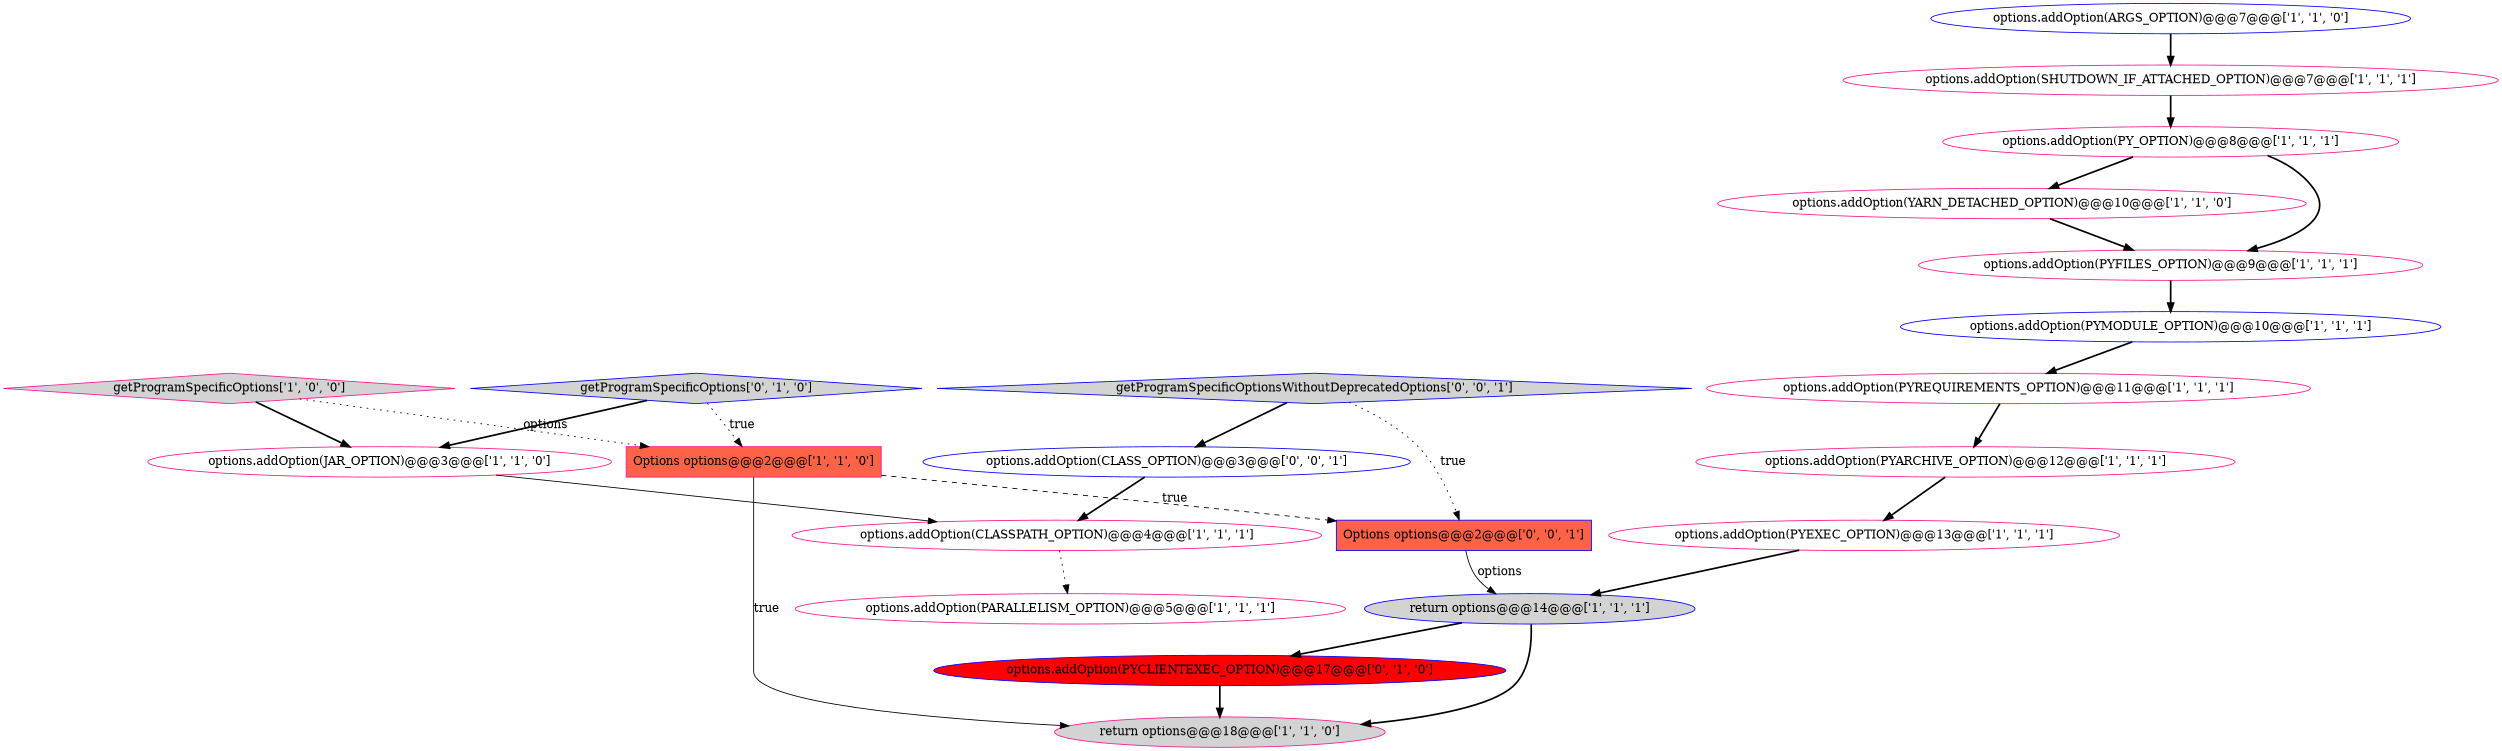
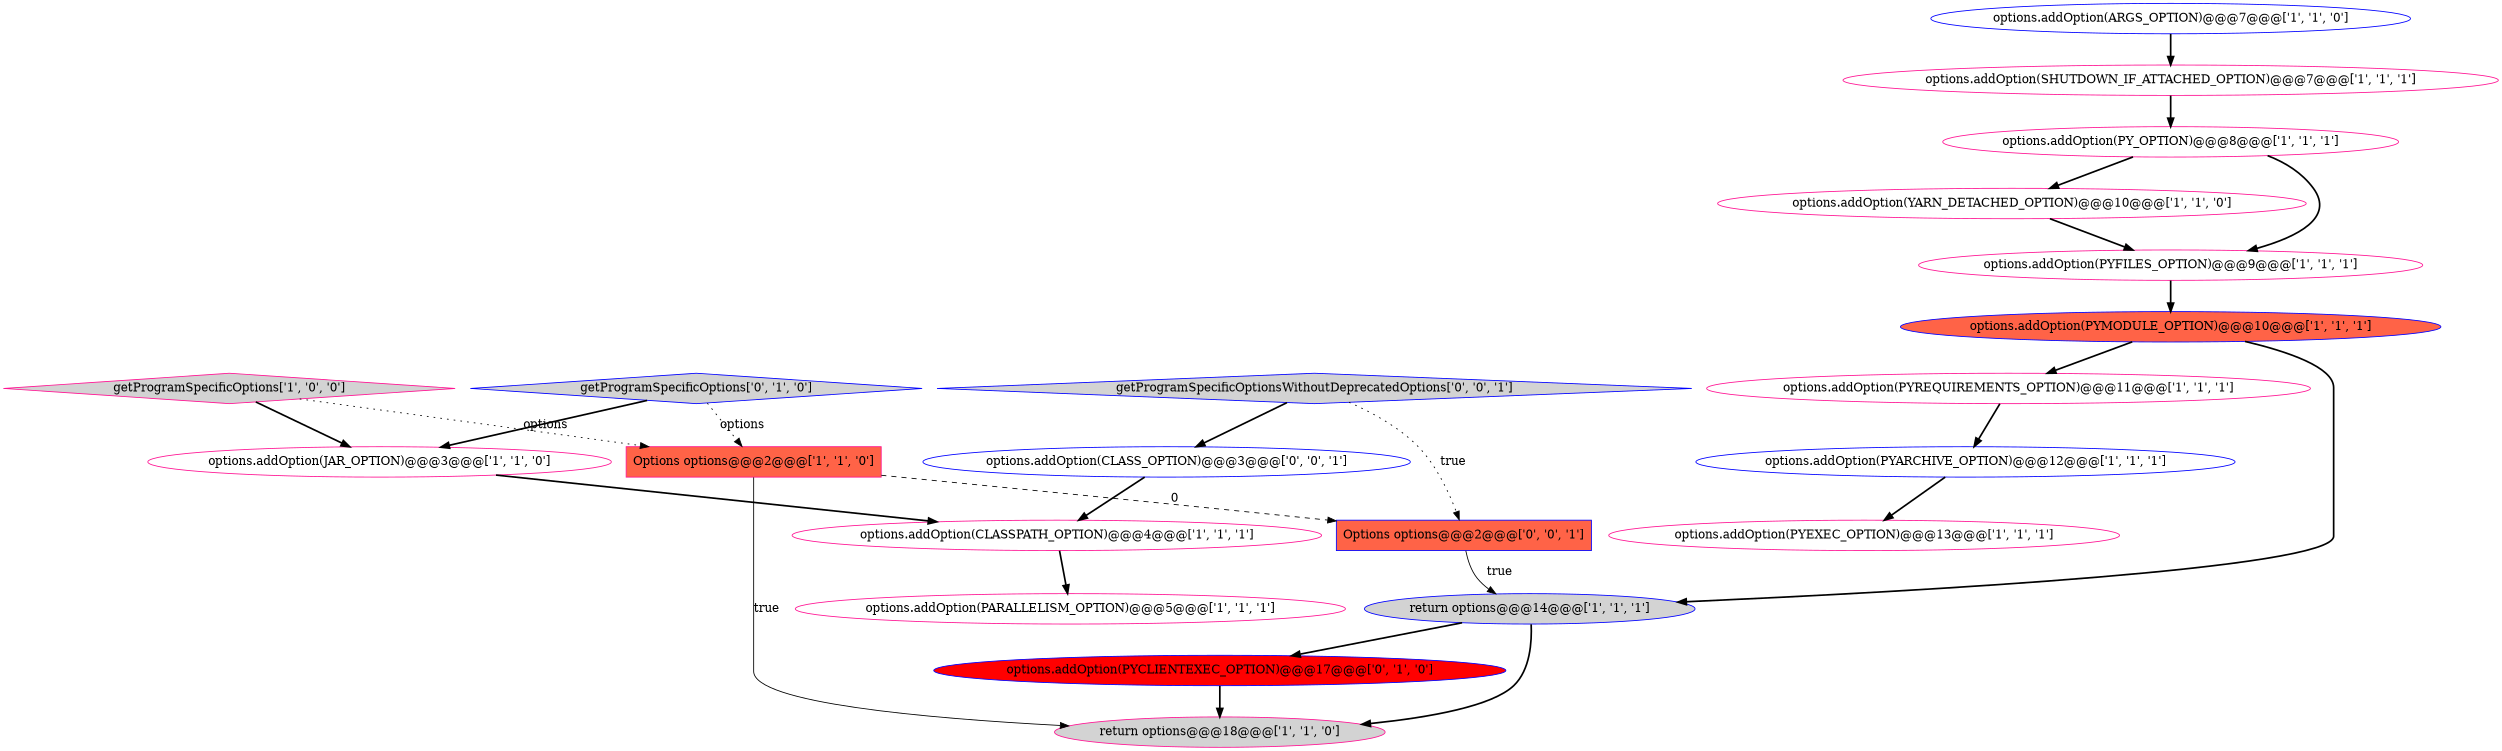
node "options.addOption(PYMODULE_OPTION)@@@10@@@['1', '1', '1']": fillcolor white -> tomato
edge "getProgramSpecificOptions['0', '1', '0']" -> "Options options@@@2@@@['1', '1', '0']": label "true" -> "options"
node "options.addOption(PYARCHIVE_OPTION)@@@12@@@['1', '1', '1']": color deeppink -> blue
edge "options.addOption(JAR_OPTION)@@@3@@@['1', '1', '0']" -> "options.addOption(CLASSPATH_OPTION)@@@4@@@['1', '1', '1']": style solid -> bold
edge "Options options@@@2@@@['1', '1', '0']" -> "Options options@@@2@@@['0', '0', '1']": label "true" -> "0"
edge "options.addOption(CLASSPATH_OPTION)@@@4@@@['1', '1', '1']" -> "options.addOption(PARALLELISM_OPTION)@@@5@@@['1', '1', '1']": style dotted -> bold
edge "Options options@@@2@@@['0', '0', '1']" -> "return options@@@14@@@['1', '1', '1']": label "options" -> "true"
edge "options.addOption(PYEXEC_OPTION)@@@13@@@['1', '1', '1']" -> "return options@@@14@@@['1', '1', '1']": now "options.addOption(PYMODULE_OPTION)@@@10@@@['1', '1', '1']" -> "return options@@@14@@@['1', '1', '1']"
